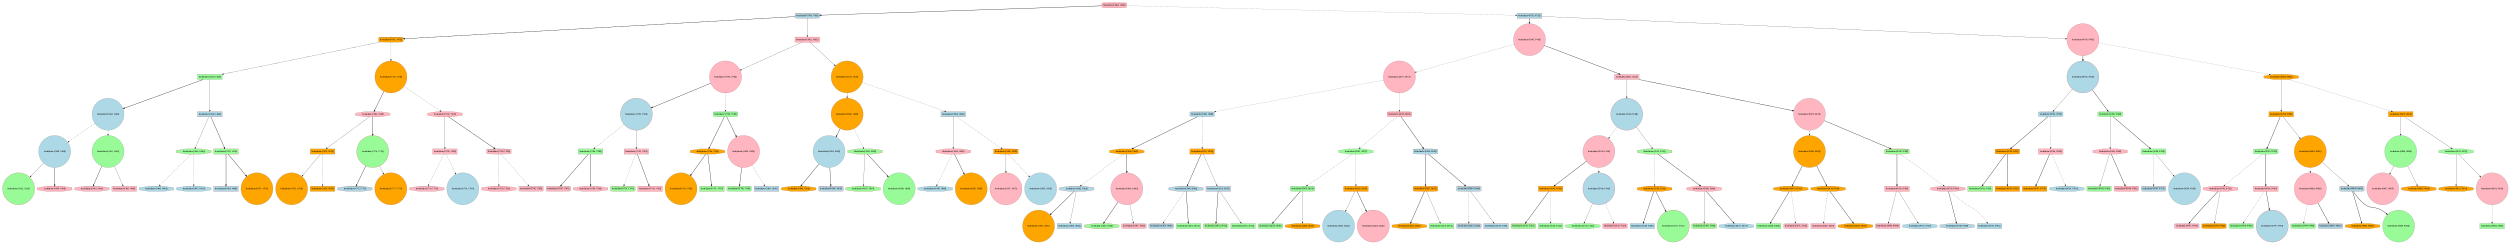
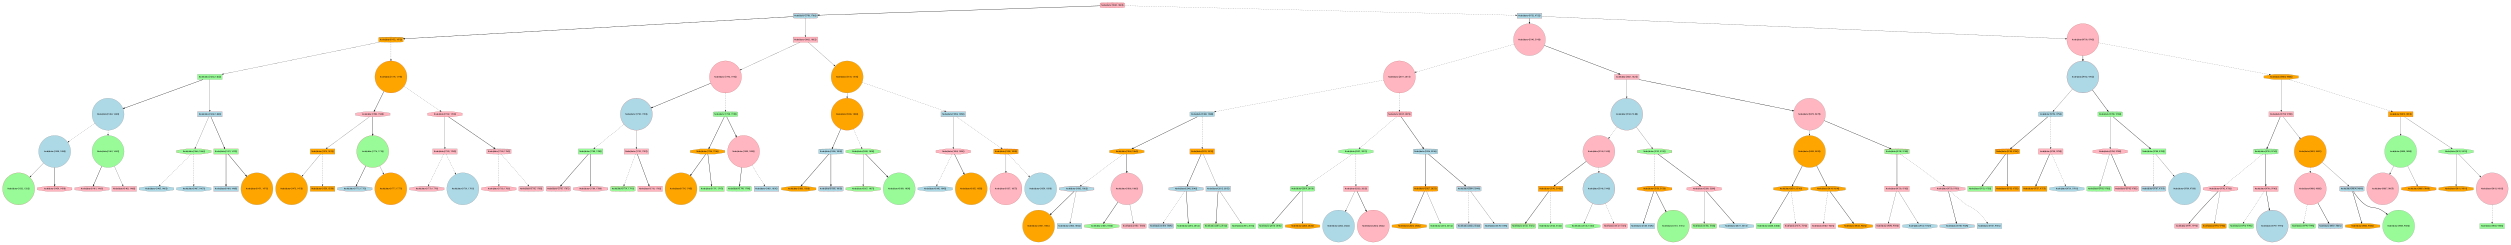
node "Node{data=[9798, 9798]}": fillcolor orange -> lightpink
node "Node{data=[1804, 1804]}": shape circle -> cylinder
node "Node{data=[2823, 2823]}": fillcolor orange -> lightpink
